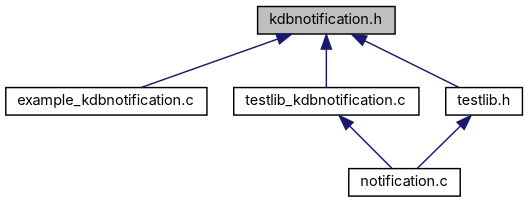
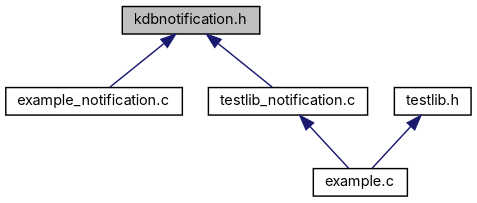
edge "testlib.h" -> "kdbnotification.h": removed
node "example_kdbnotification.c": label "example_kdbnotification.c" -> "example_notification.c"
node "testlib_kdbnotification.c": label "testlib_kdbnotification.c" -> "testlib_notification.c"
node "notification.c": label "notification.c" -> "example.c"
